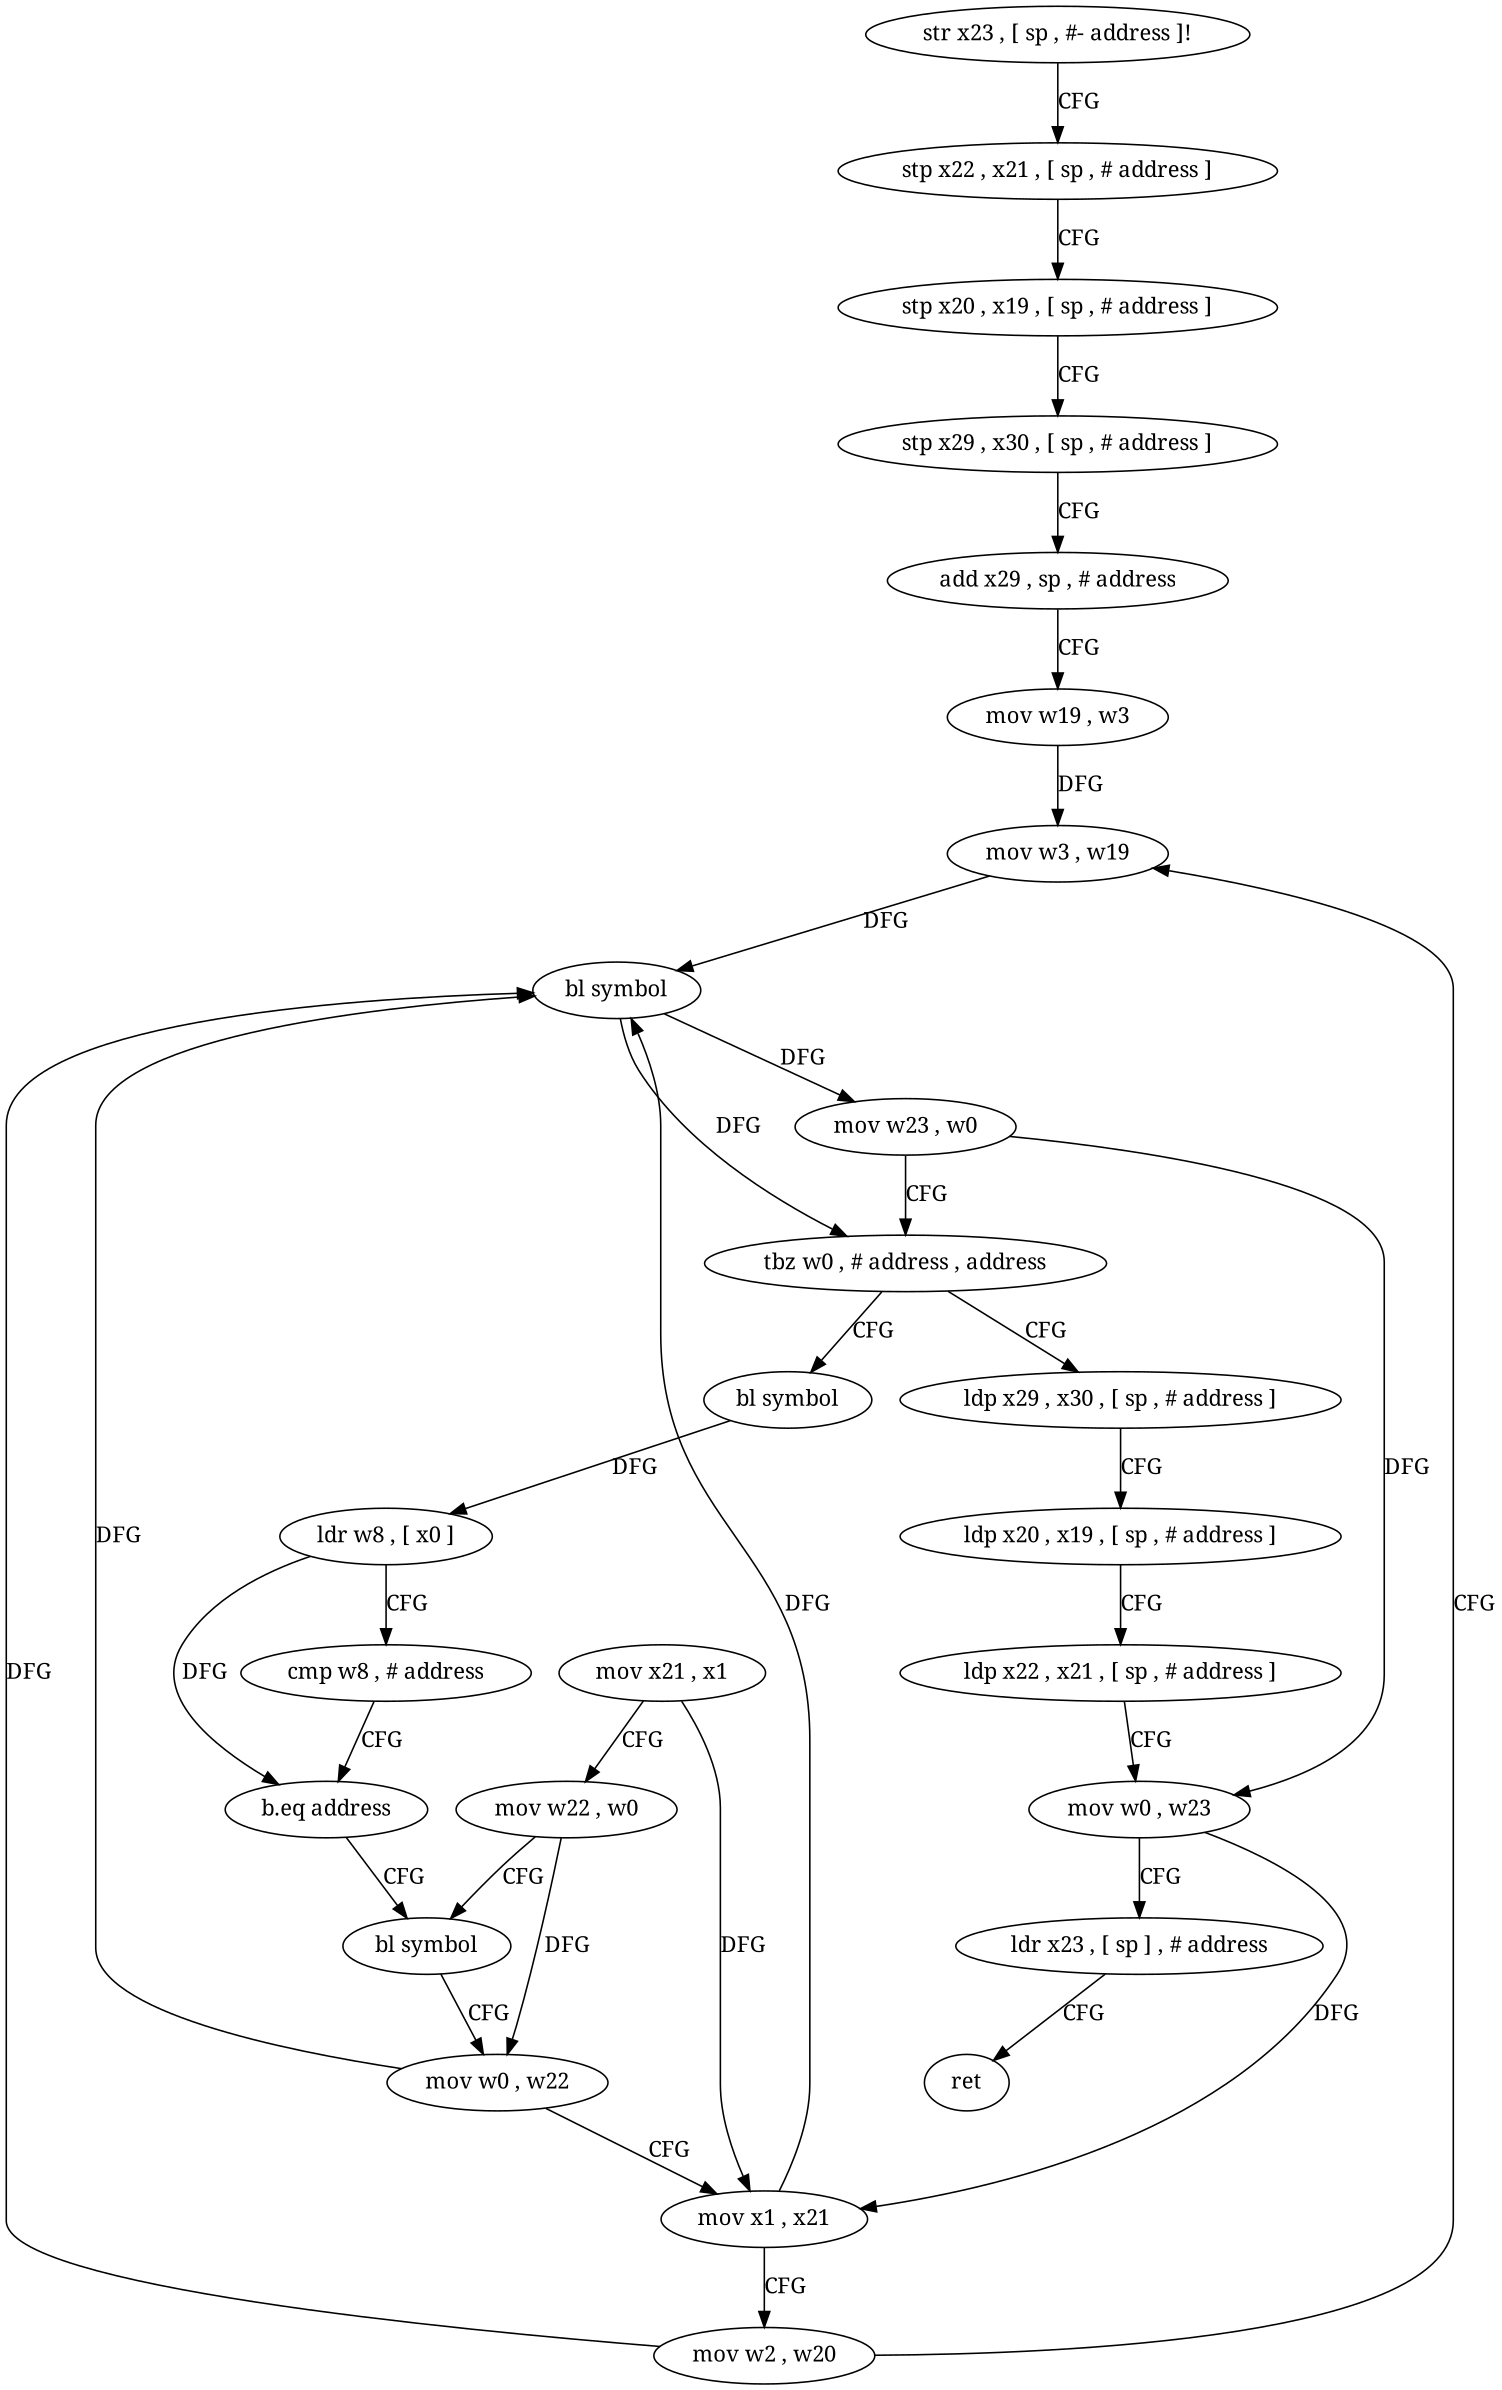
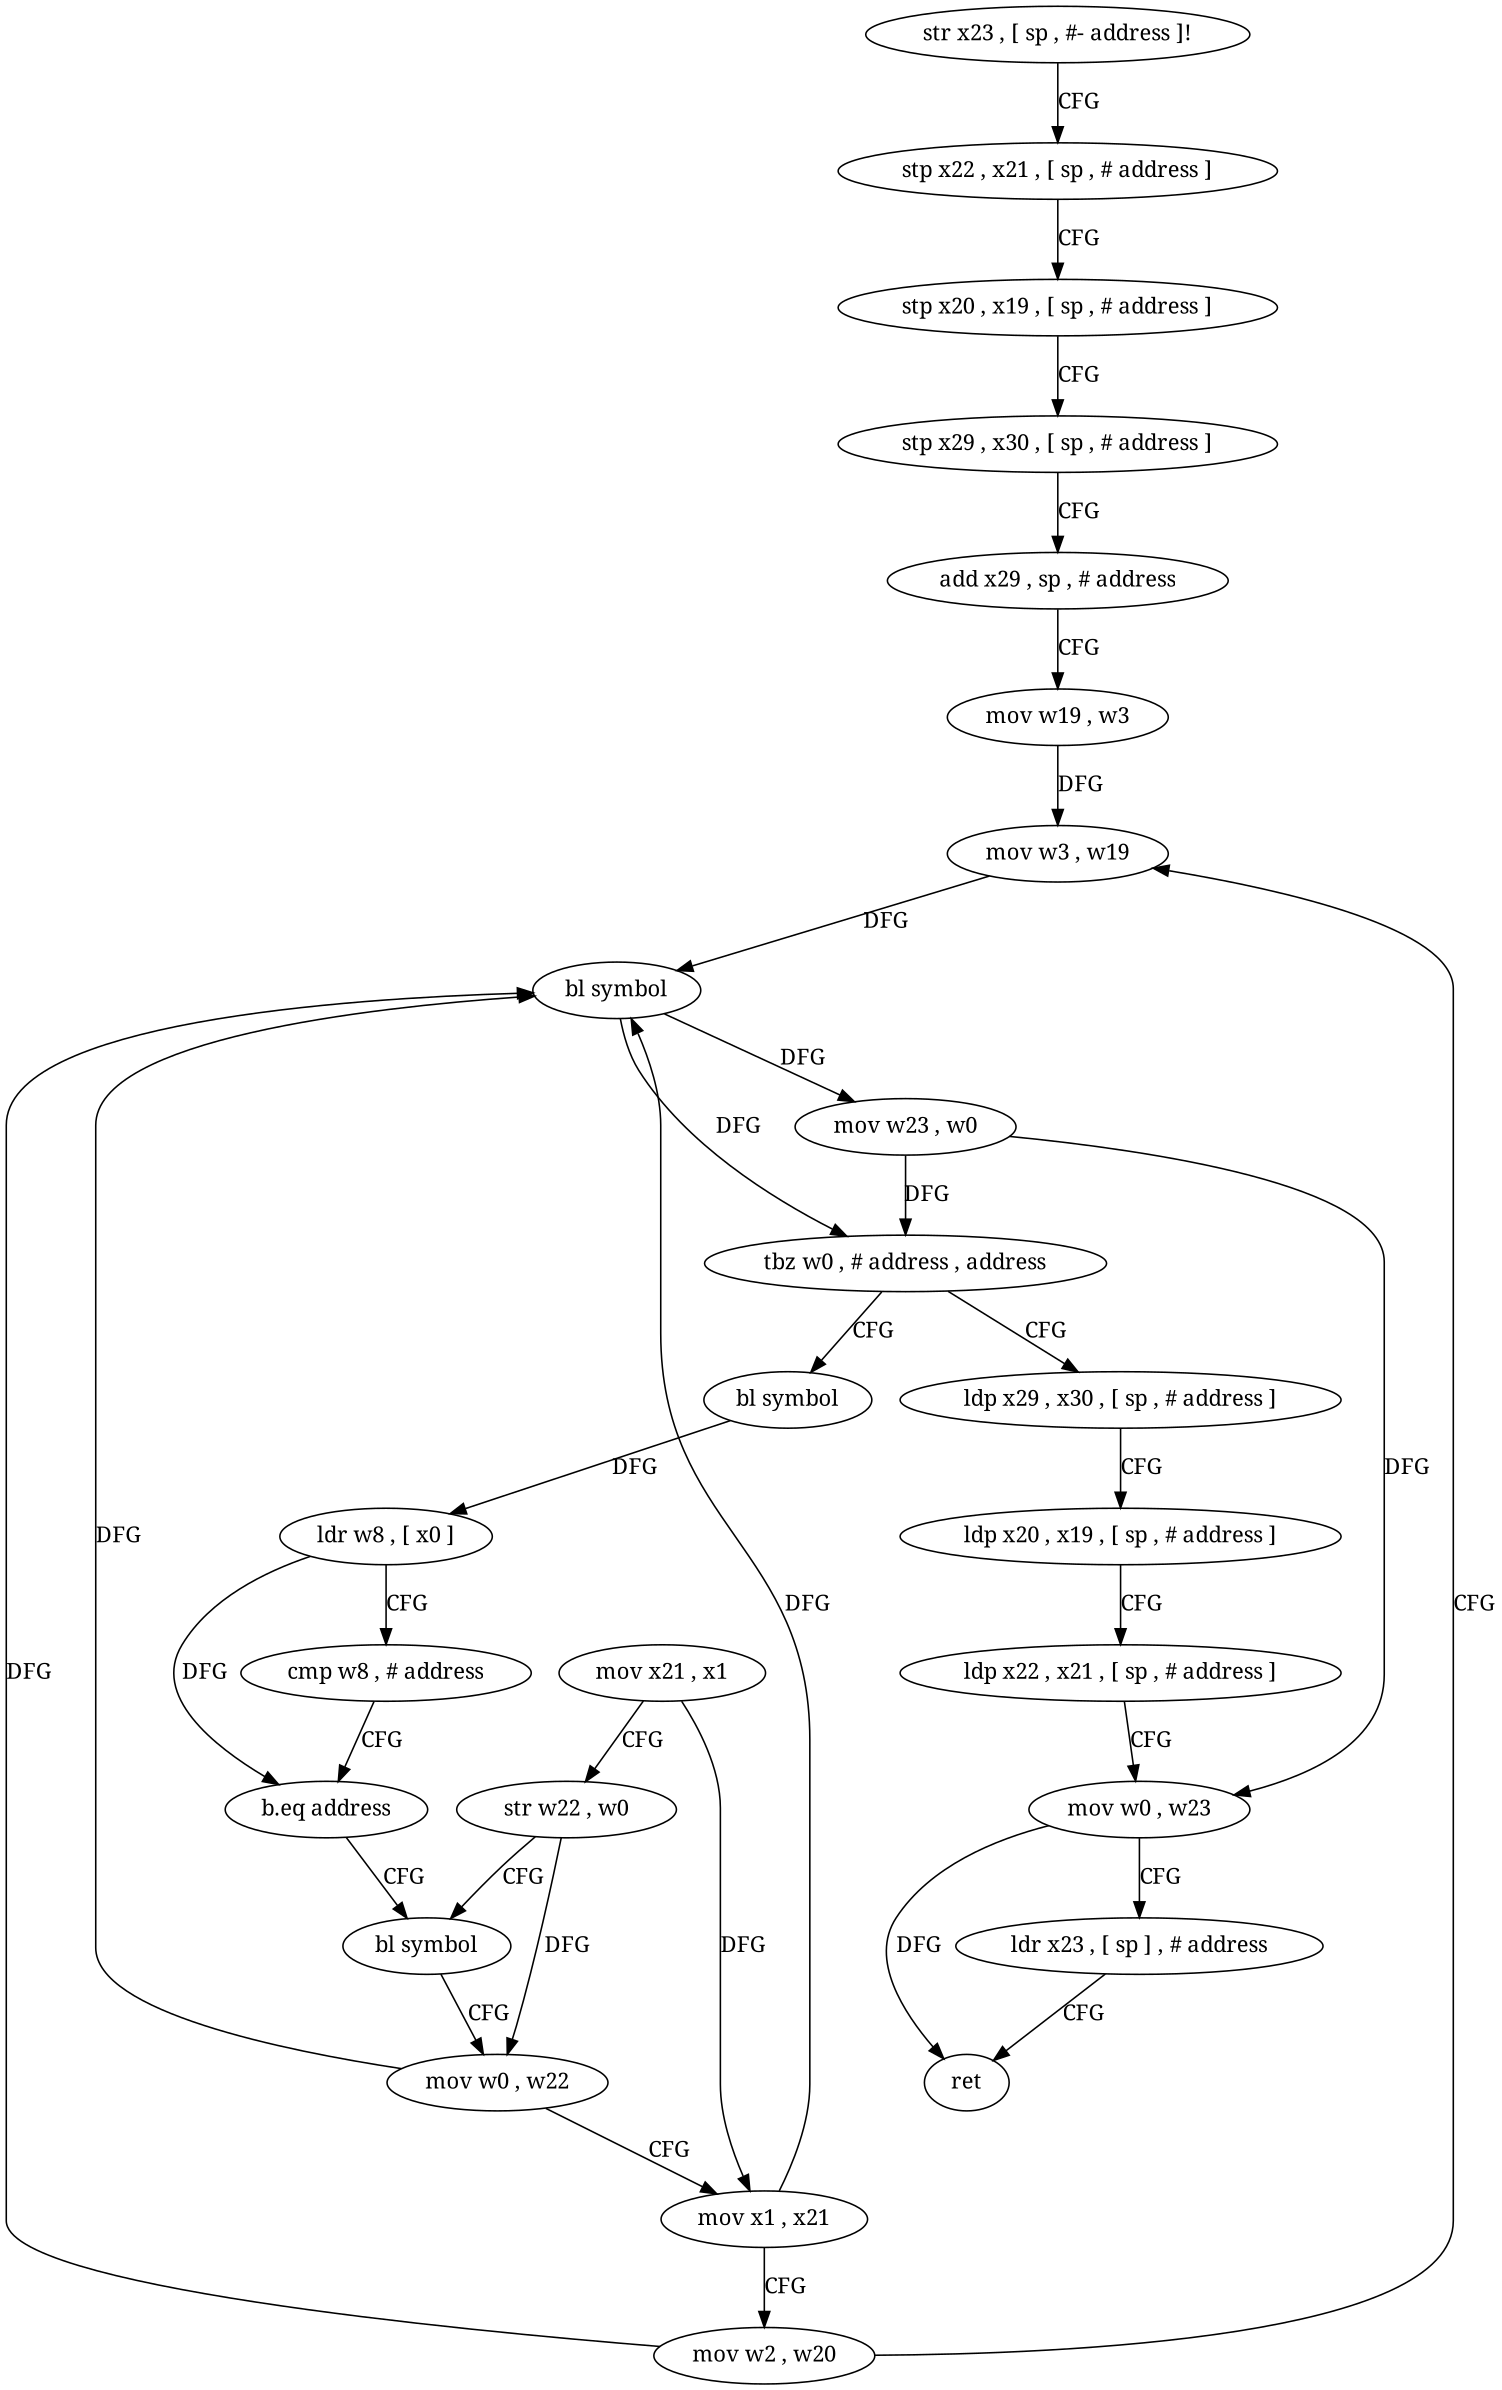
edge "mov w23 , w0" -> "tbz w0 , # address , address": label "CFG" -> "DFG"
node "mov w22 , w0": label "mov w22 , w0" -> "str w22 , w0"
edge "mov w0 , w23" -> "mov x1 , x21": now "mov w0 , w23" -> "ret"
